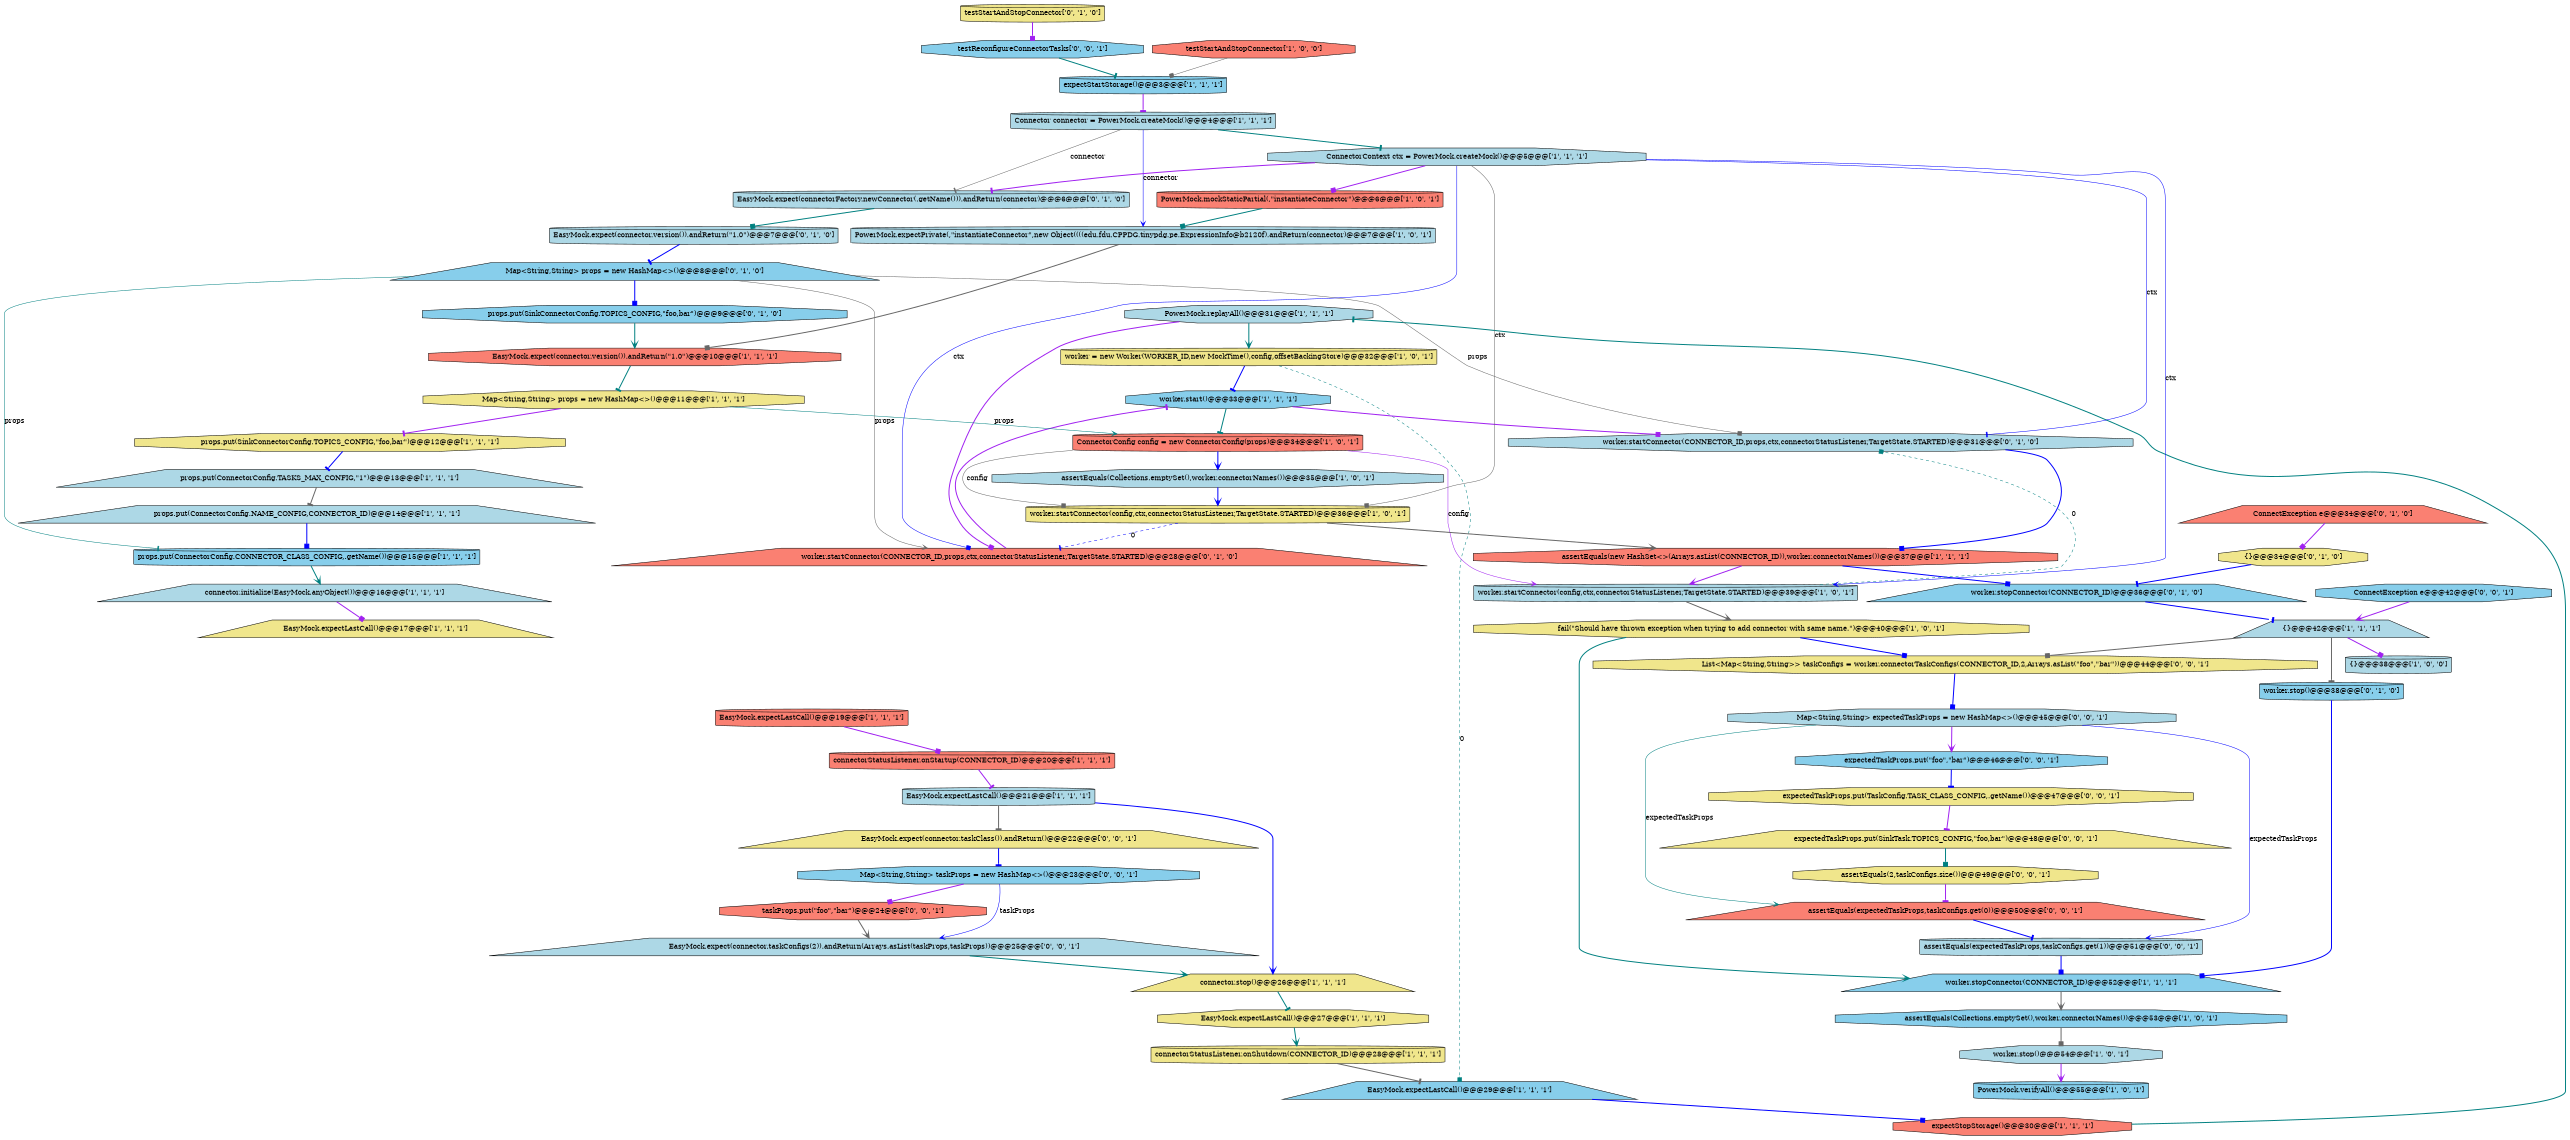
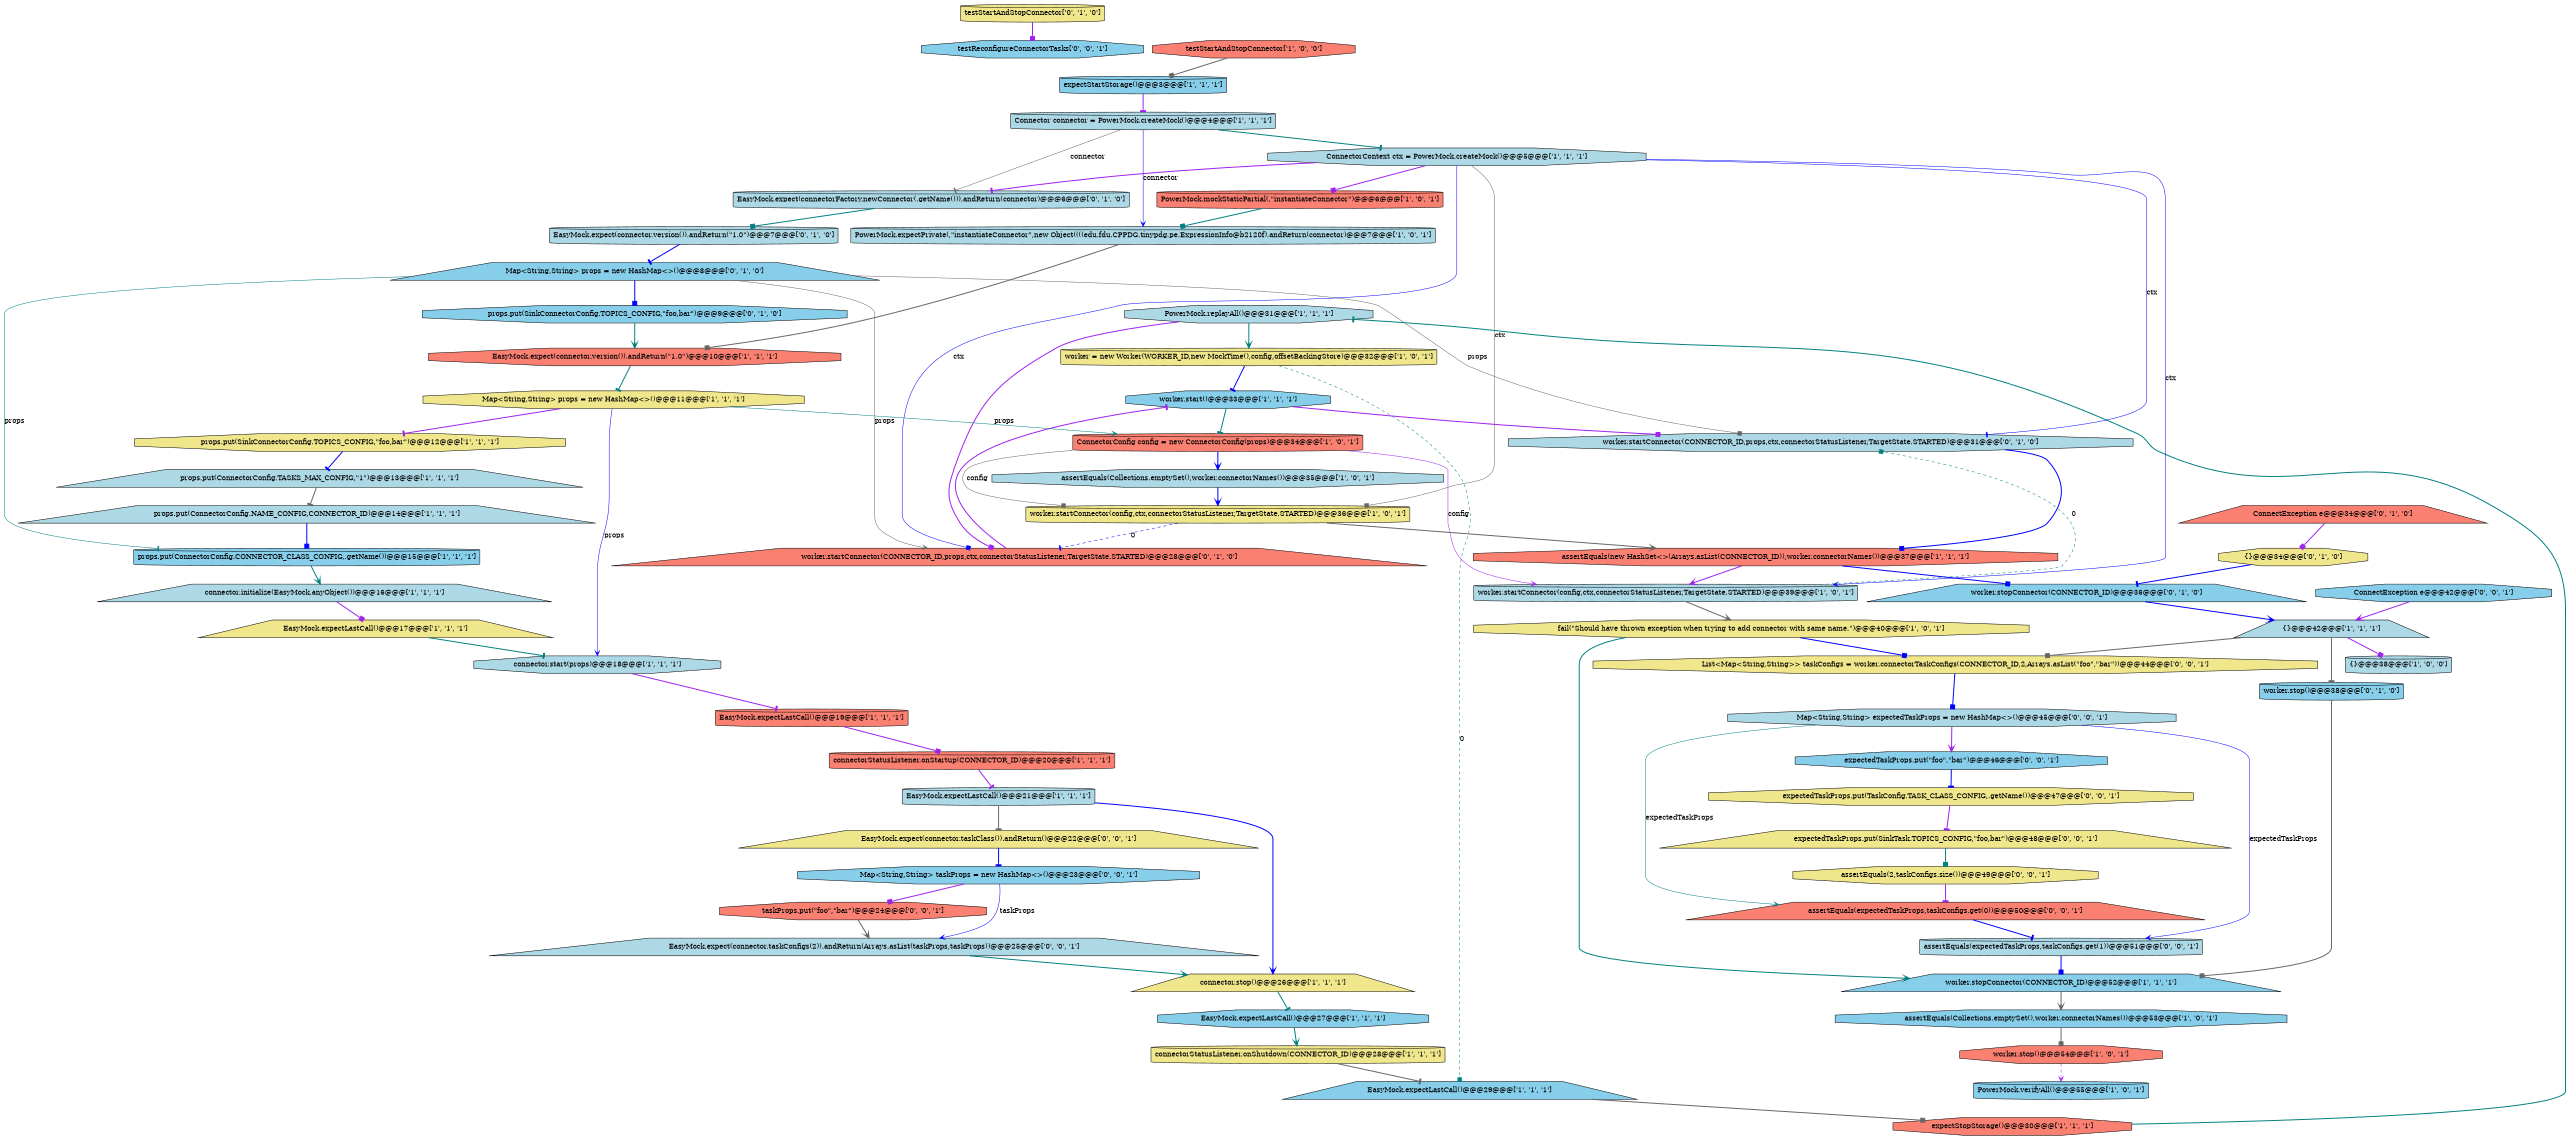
edge "testStartAndStopConnector['1', '0', '0']" -> "expectStartStorage()@@@3@@@['1', '1', '1']": style solid -> bold
edge "testReconfigureConnectorTasks['0', '0', '1']" -> "expectStartStorage()@@@3@@@['1', '1', '1']": removed
edge "worker.stopConnector(CONNECTOR_ID)@@@36@@@['0', '1', '0']" -> "{}@@@42@@@['1', '1', '1']": arrowhead tee -> vee
node "connector.start(props)@@@18@@@['1', '1', '1']": added
edge "worker.stop()@@@38@@@['0', '1', '0']" -> "worker.stopConnector(CONNECTOR_ID)@@@52@@@['1', '1', '1']": color blue -> gray40
node "EasyMock.expectLastCall()@@@27@@@['1', '1', '1']": fillcolor khaki -> skyblue
node "worker.stop()@@@54@@@['1', '0', '1']": fillcolor lightblue -> salmon
edge "worker.stop()@@@54@@@['1', '0', '1']" -> "PowerMock.verifyAll()@@@55@@@['1', '0', '1']": style bold -> dashed
edge "EasyMock.expectLastCall()@@@29@@@['1', '1', '1']" -> "expectStopStorage()@@@30@@@['1', '1', '1']": color blue -> gray40
